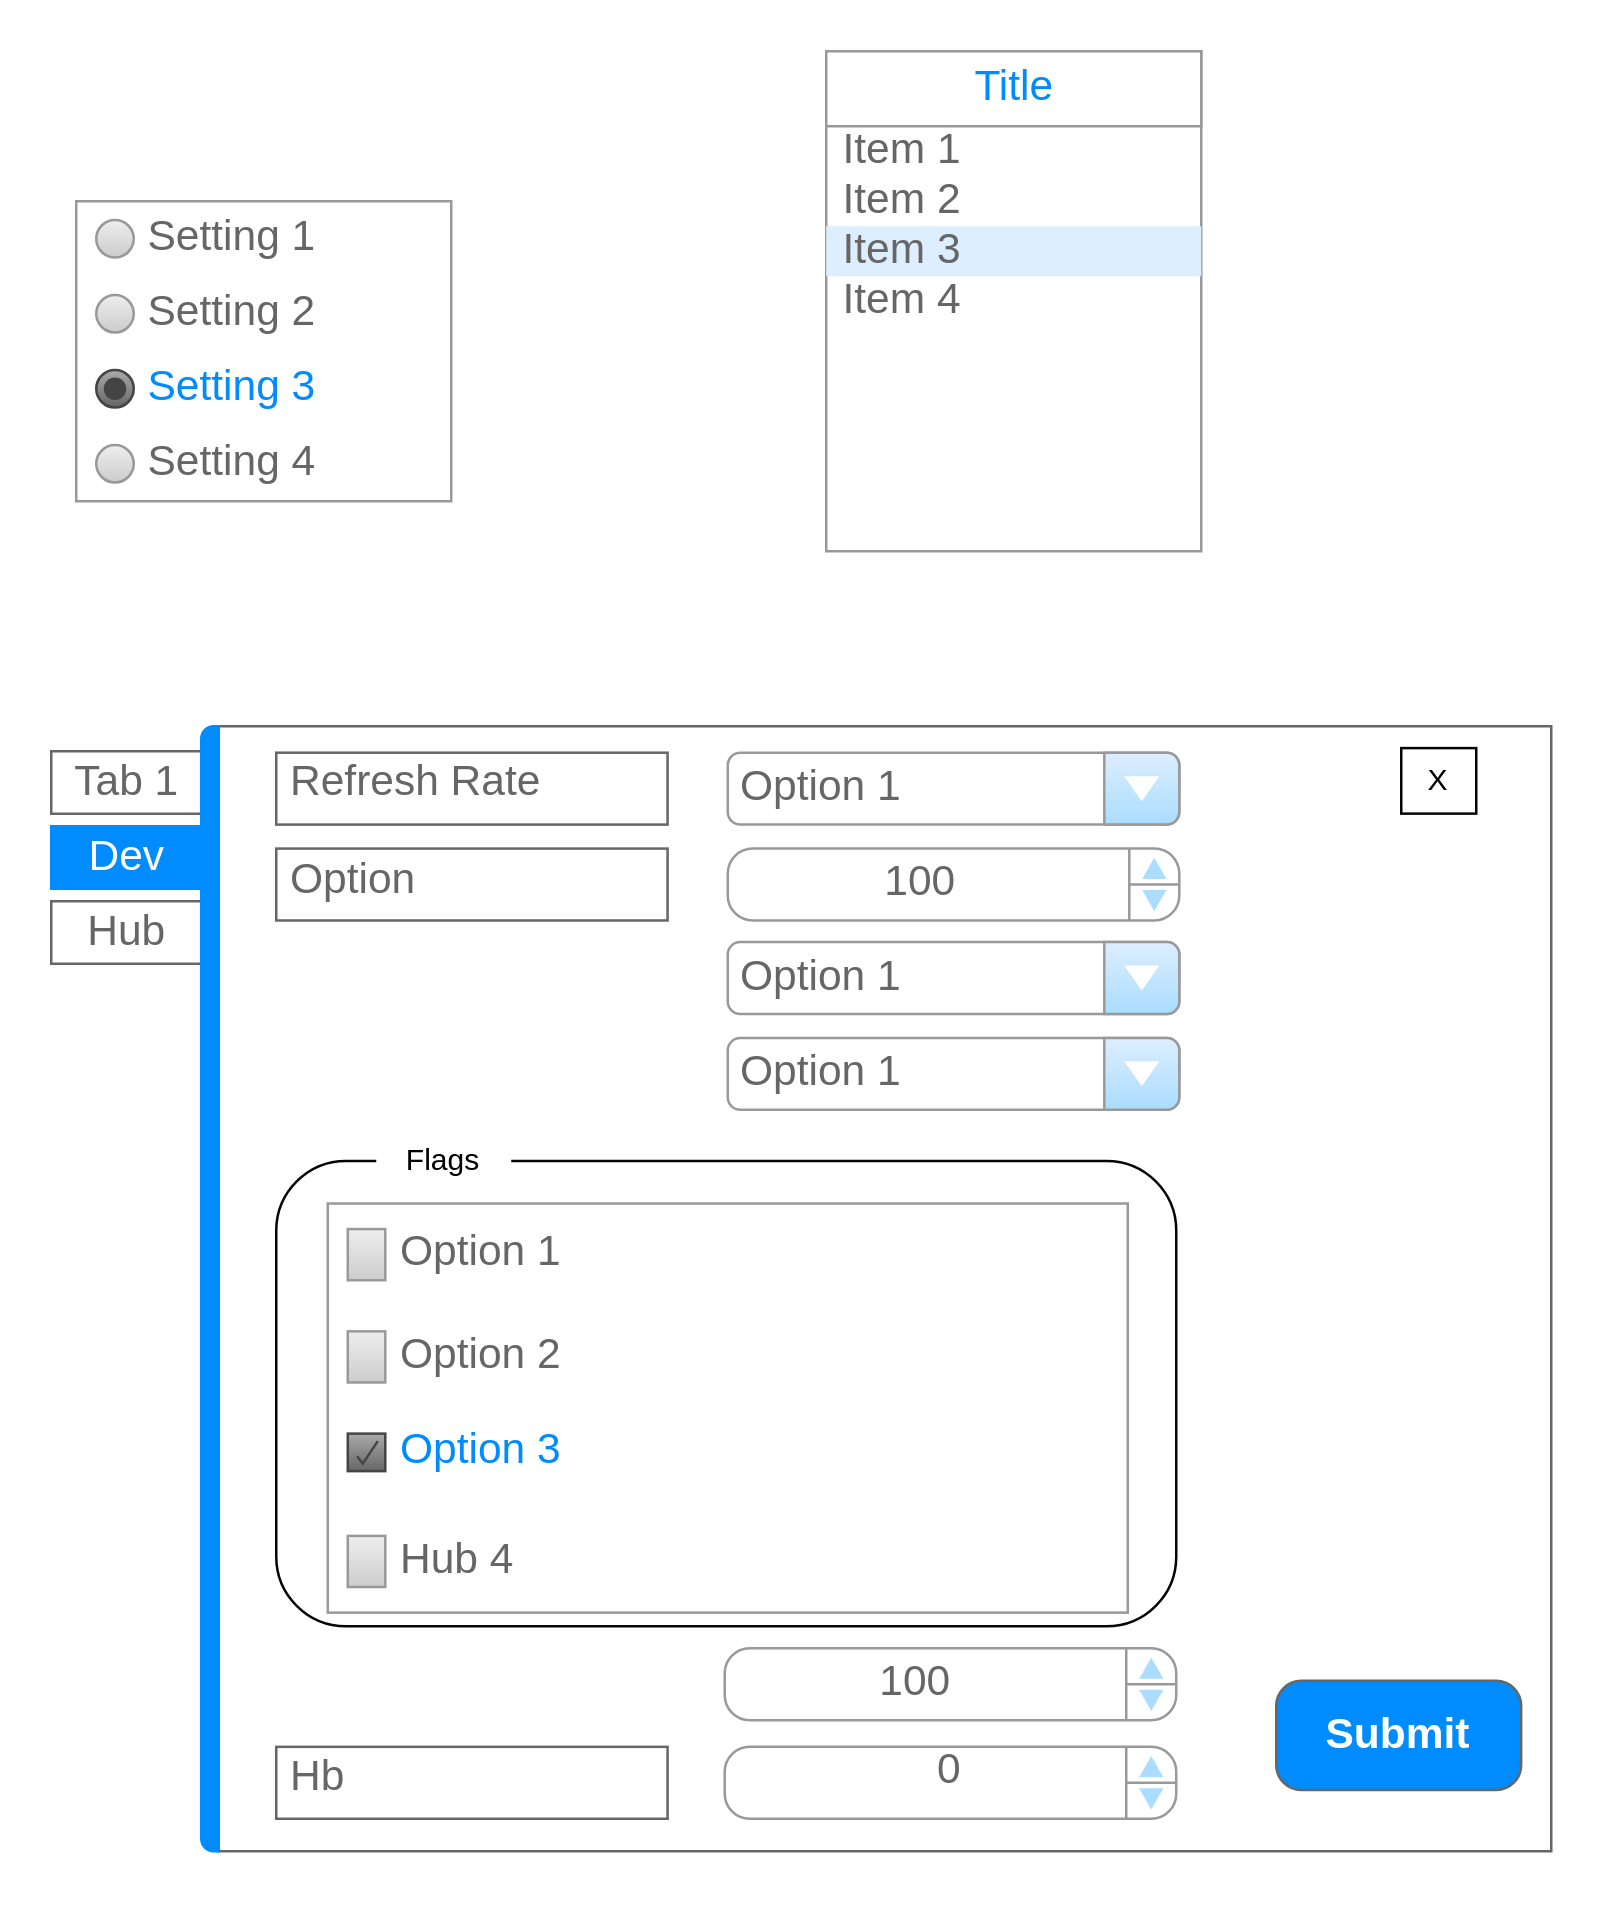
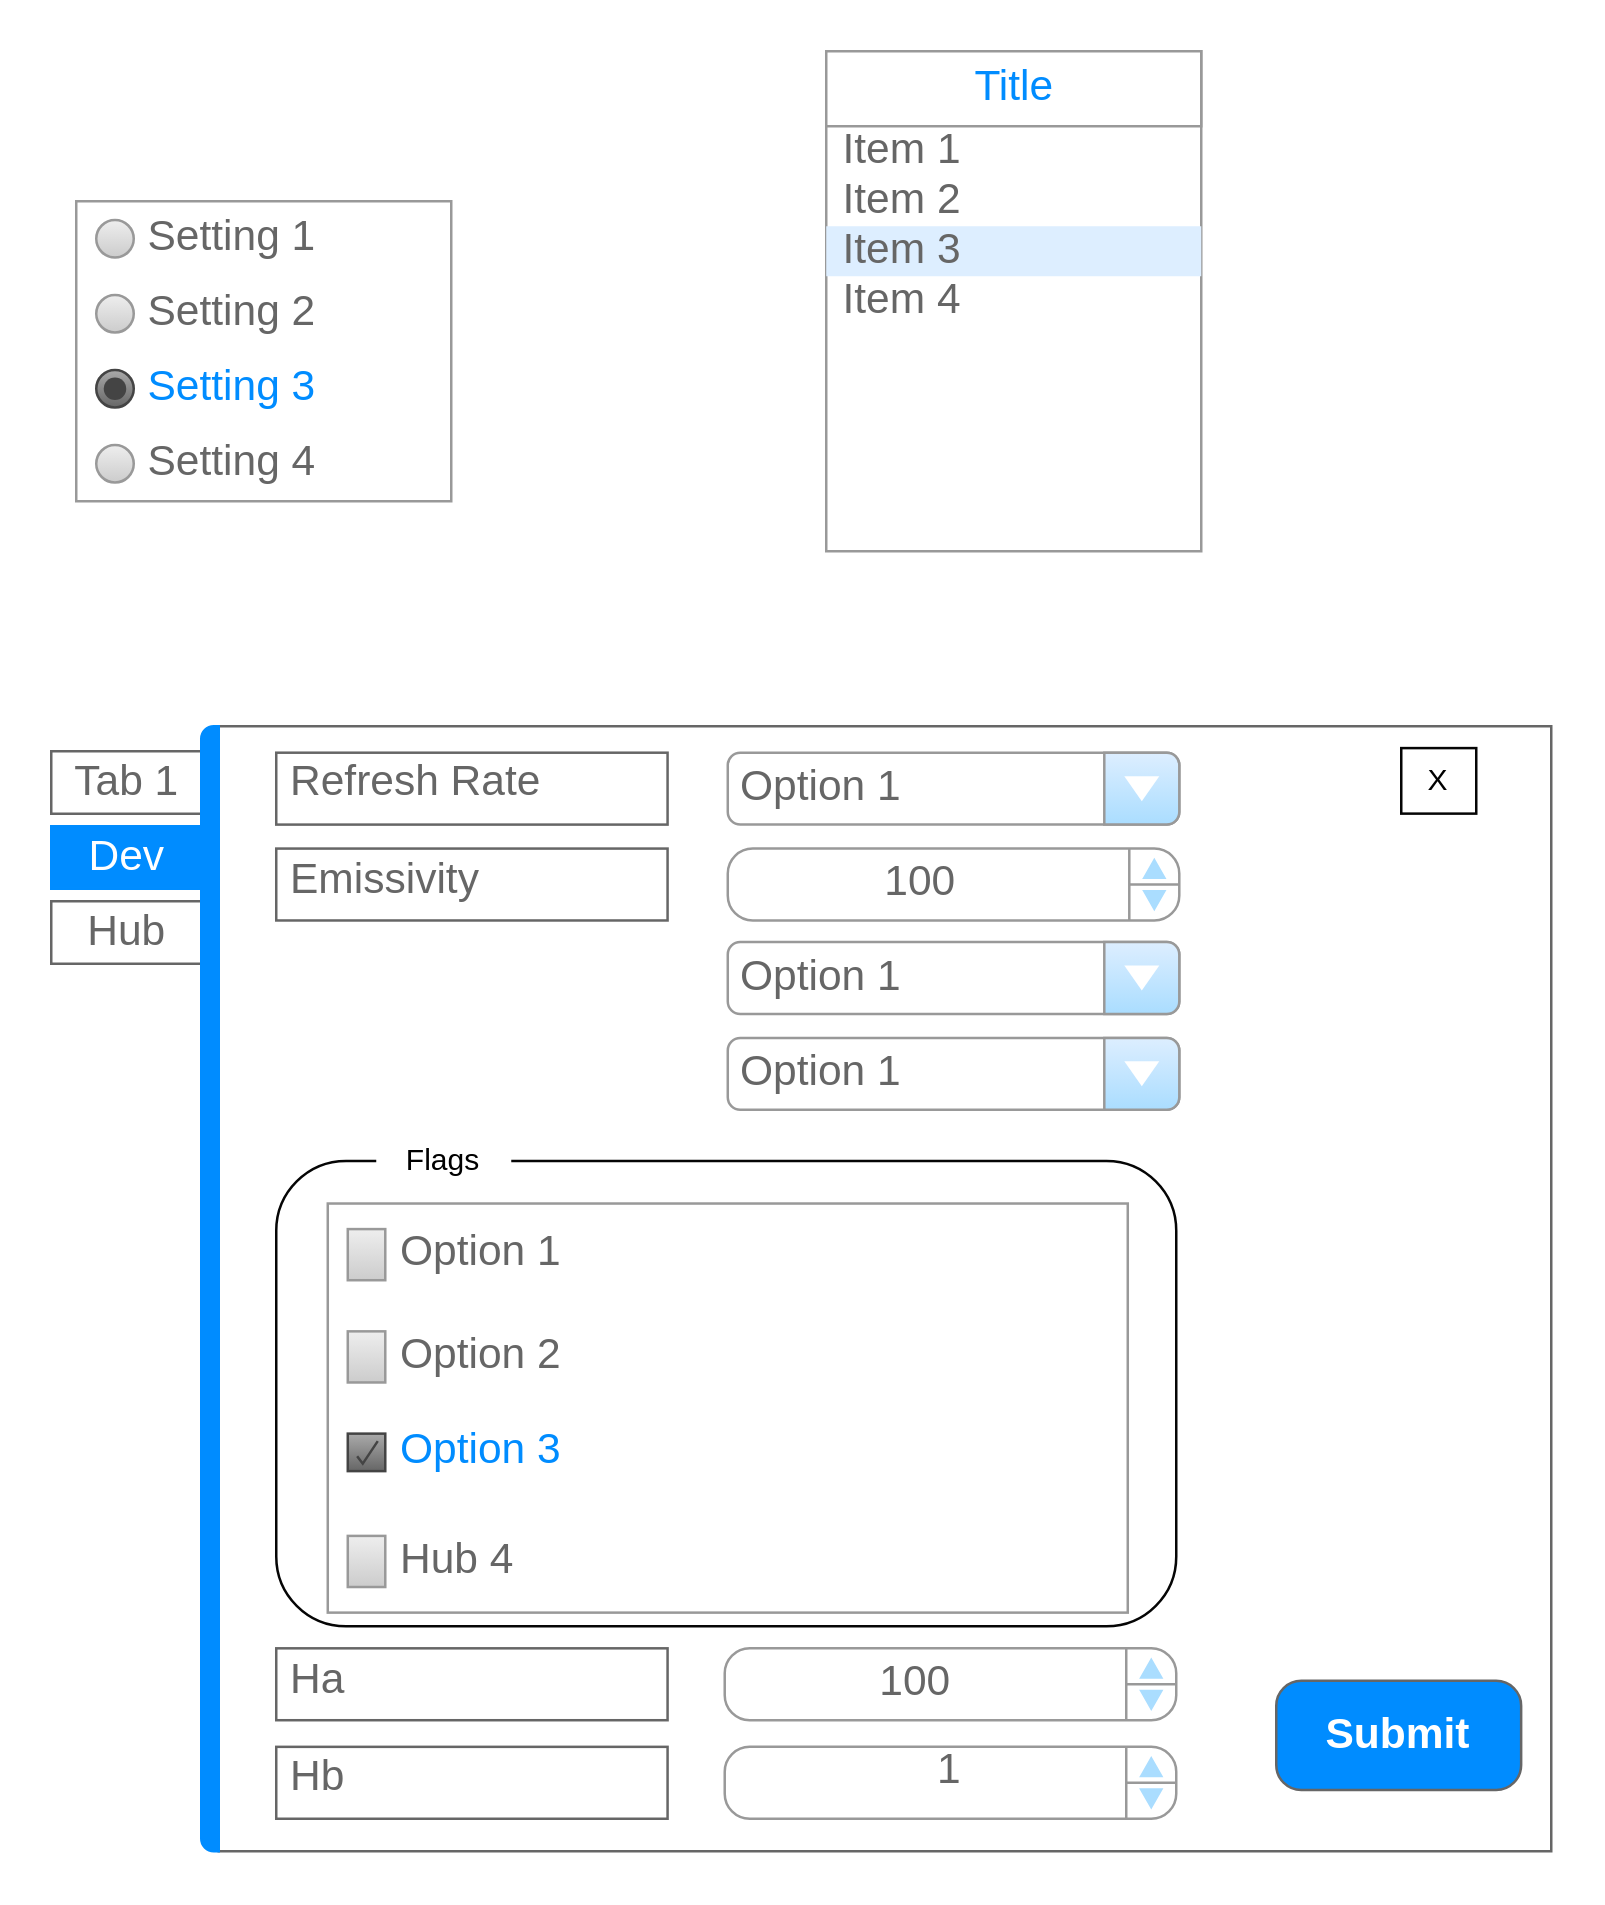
node "Option": label "Option" -> "Emissivity"
node "Ha": added
node "0": label "0" -> "1"
